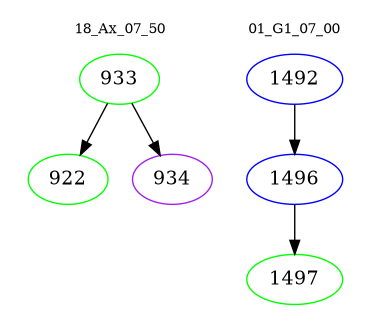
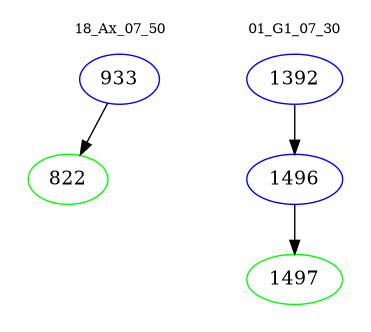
cluster "01_G1_07_00": label "01_G1_07_00" -> "01_G1_07_30"
node "933": color green -> blue
node "1492": label "1492" -> "1392"
node "922": label "922" -> "822"
node "934": removed
